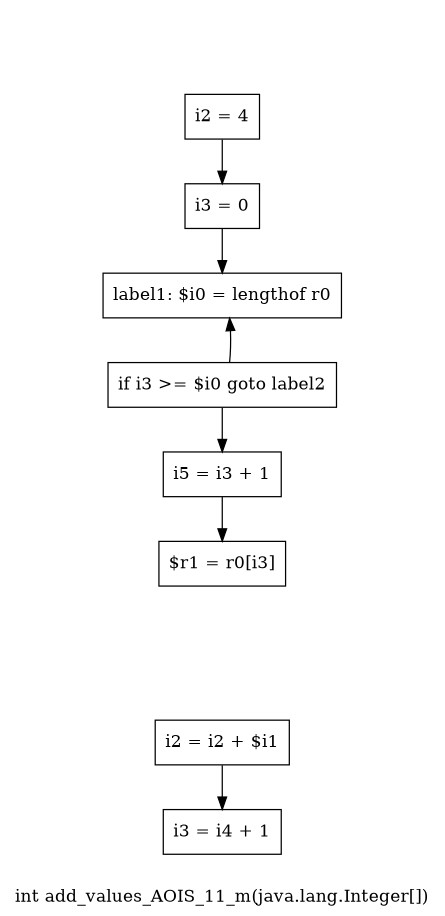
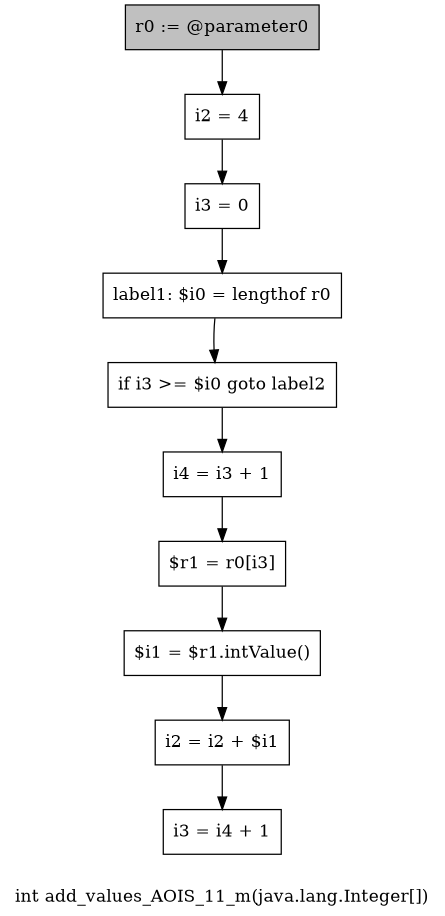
node "r0 := @parameter0": added
edge "if i3 >= $i0 goto label2" -> "label1: $i0 = lengthof r0": reversed
node "i5 = i3 + 1": label "i5 = i3 + 1" -> "i4 = i3 + 1"
node "$i1 = $r1.intValue()": added
